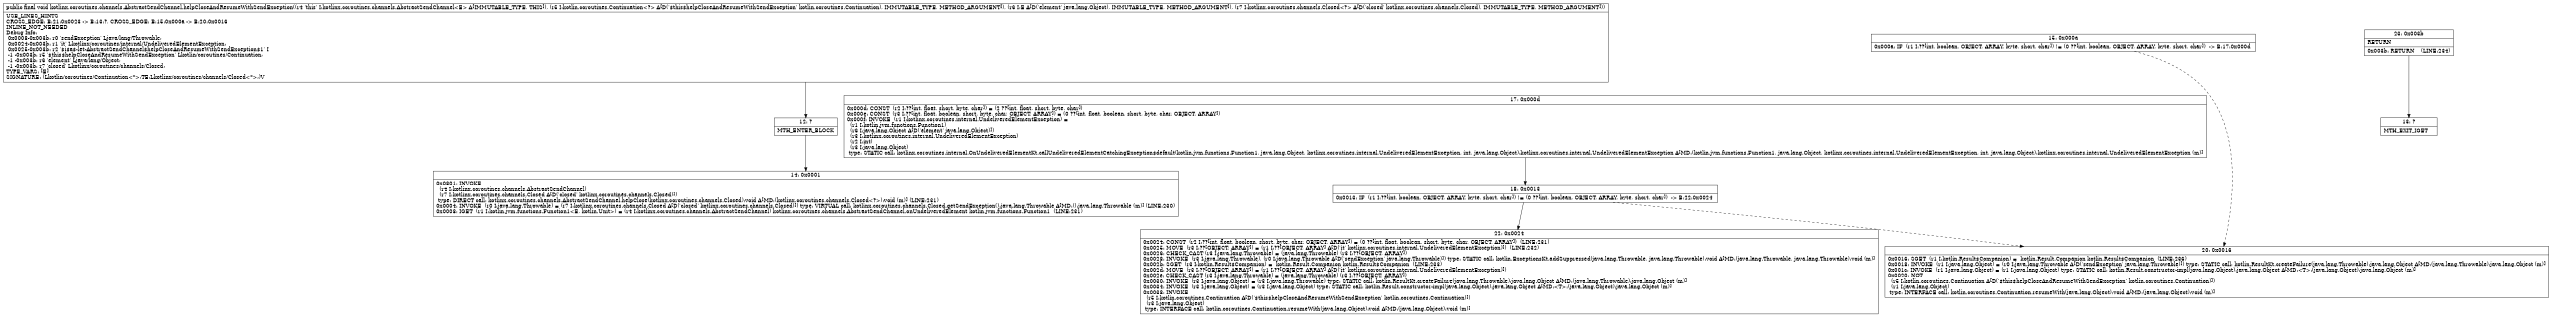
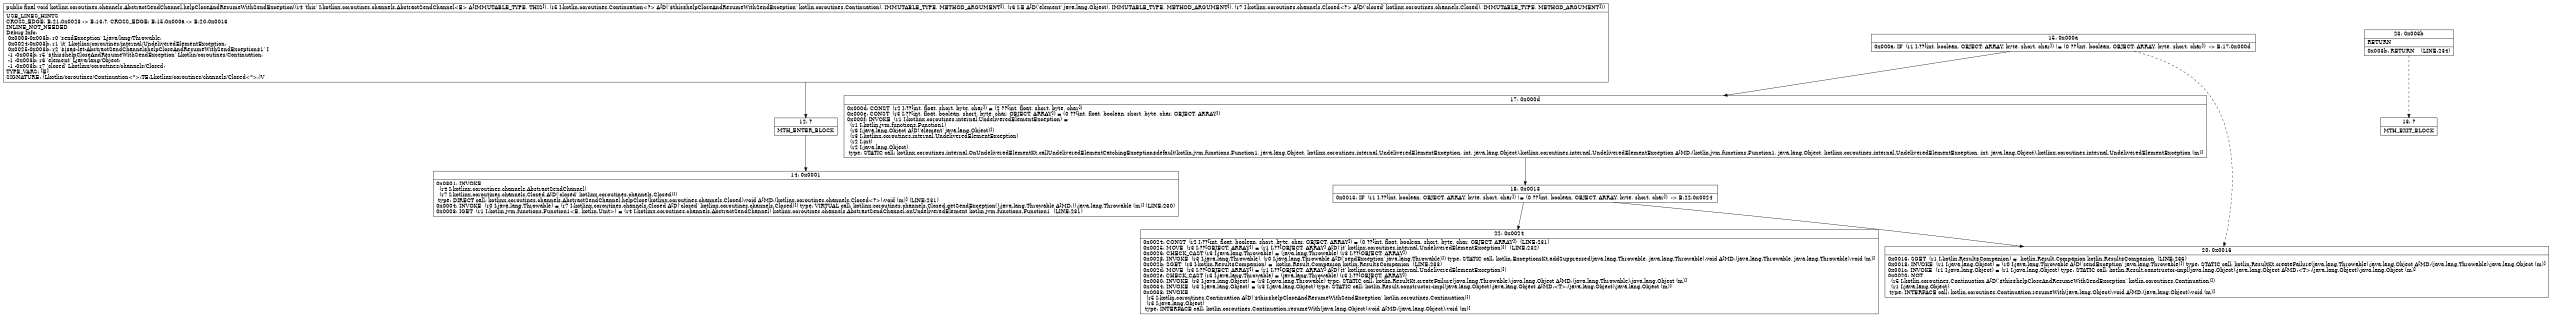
edge "15: 0x000a" -> "17: 0x000d": added
edge "23: 0x003b" -> "13: ?": style solid -> dashed
node "13: ?": text "MTH_EXIT_IGET" -> "MTH_EXIT_BLOCK"
node "17: 0x000d": text "(r3 I:java.lang.Object)" -> "(r2 I:java.lang.Object)"
edge "18: 0x0013" -> "20: 0x0016": style dashed -> solid
